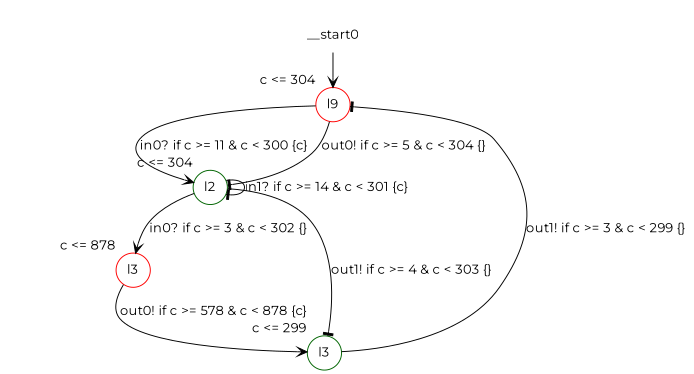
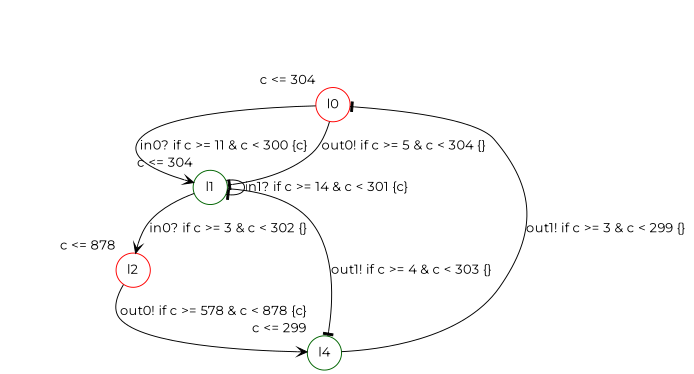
node "__start0": removed
node "l9 c <= 304": label "l9 c <= 304" -> "l0 c <= 304"
node "l2 c <= 304": label "l2 c <= 304" -> "l1 c <= 304"
node "l3 c <= 878": label "l3 c <= 878" -> "l2 c <= 878"
node "l3 c <= 299": label "l3 c <= 299" -> "l4 c <= 299"
